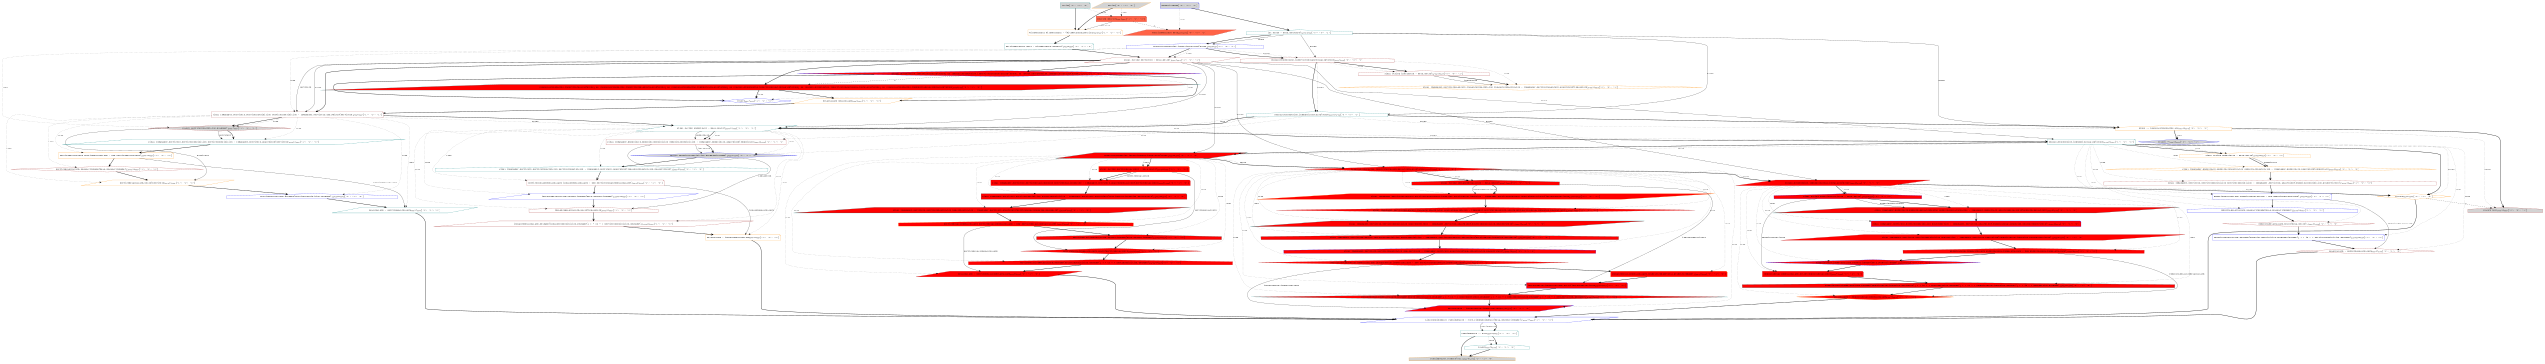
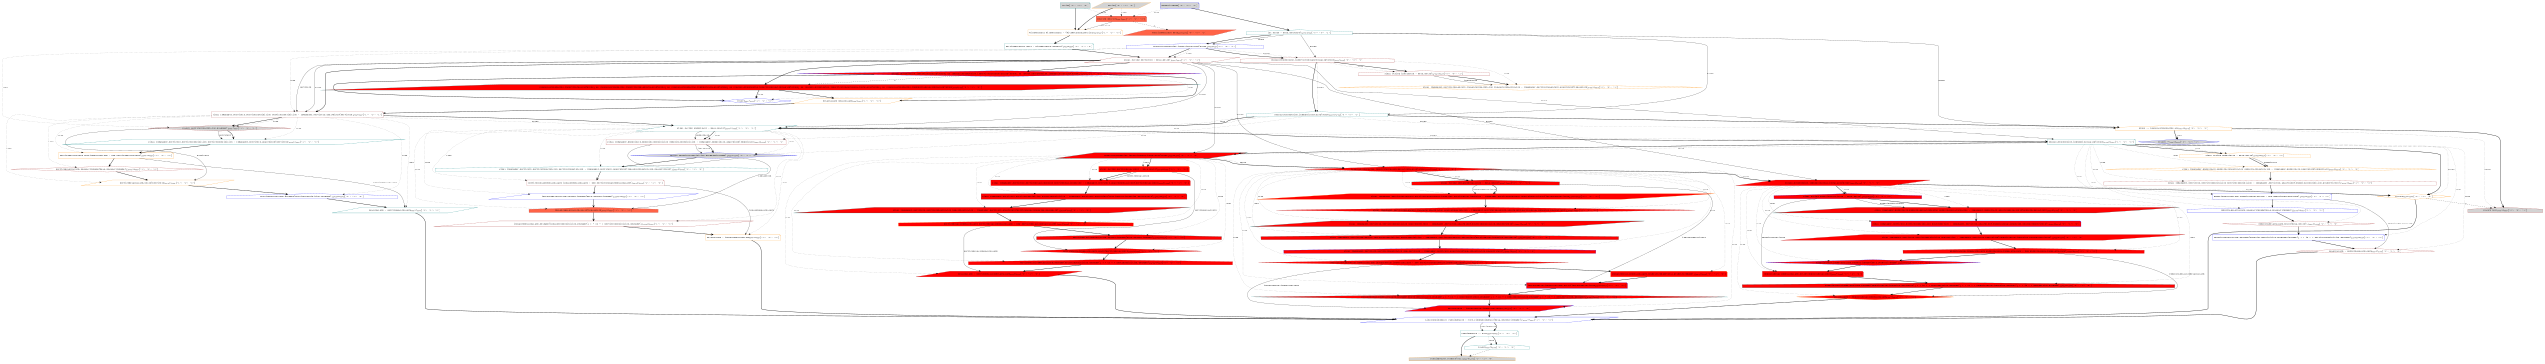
edge "getEntityName['0', '0', '1']" -> "MetricsMetaInfo meta@@@2@@@['0', '0', '1']": now "getEntityName['0', '0', '1']" -> "Metrics metrics@@@2@@@['1', '1', '0']"
node "instanceMetaInAlarm.setId(instanceId)@@@25@@@['1', '1', '0']": fillcolor white -> tomato
edge "return@@@79@@@['1', '1', '0']" -> "runningRules.forEach(null)@@@81@@@['1', '1', '0']": style bold -> dashed
